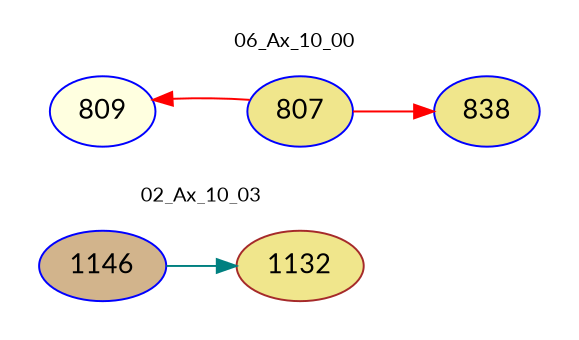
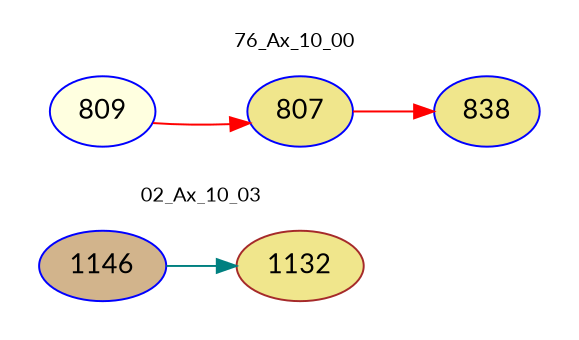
cluster "06_Ax_10_00": label "06_Ax_10_00" -> "76_Ax_10_00"
edge "807" -> "809": reversed
